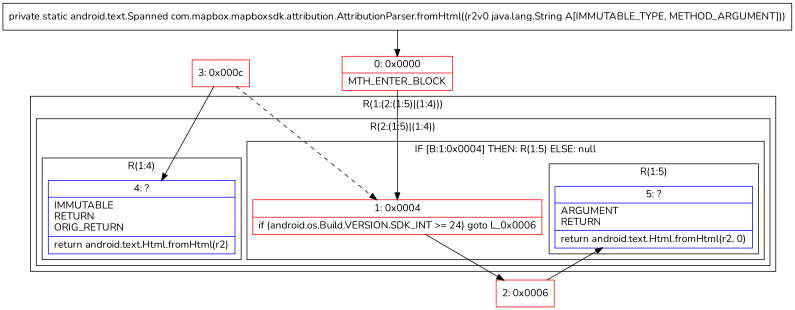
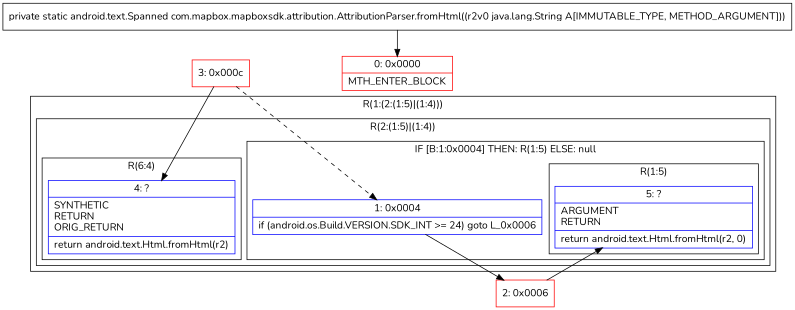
edge "0: 0x0000" -> "1: 0x0004": removed
cluster "R(1:4)": label "R(1:4)" -> "R(6:4)"
node "4: ?": text "IMMUTABLE" -> "SYNTHETIC"
node "1: 0x0004": color red -> blue
